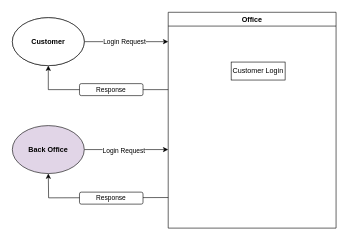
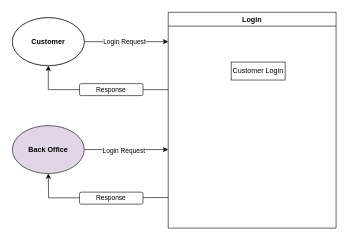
node "Office": label "Office" -> "Login"
